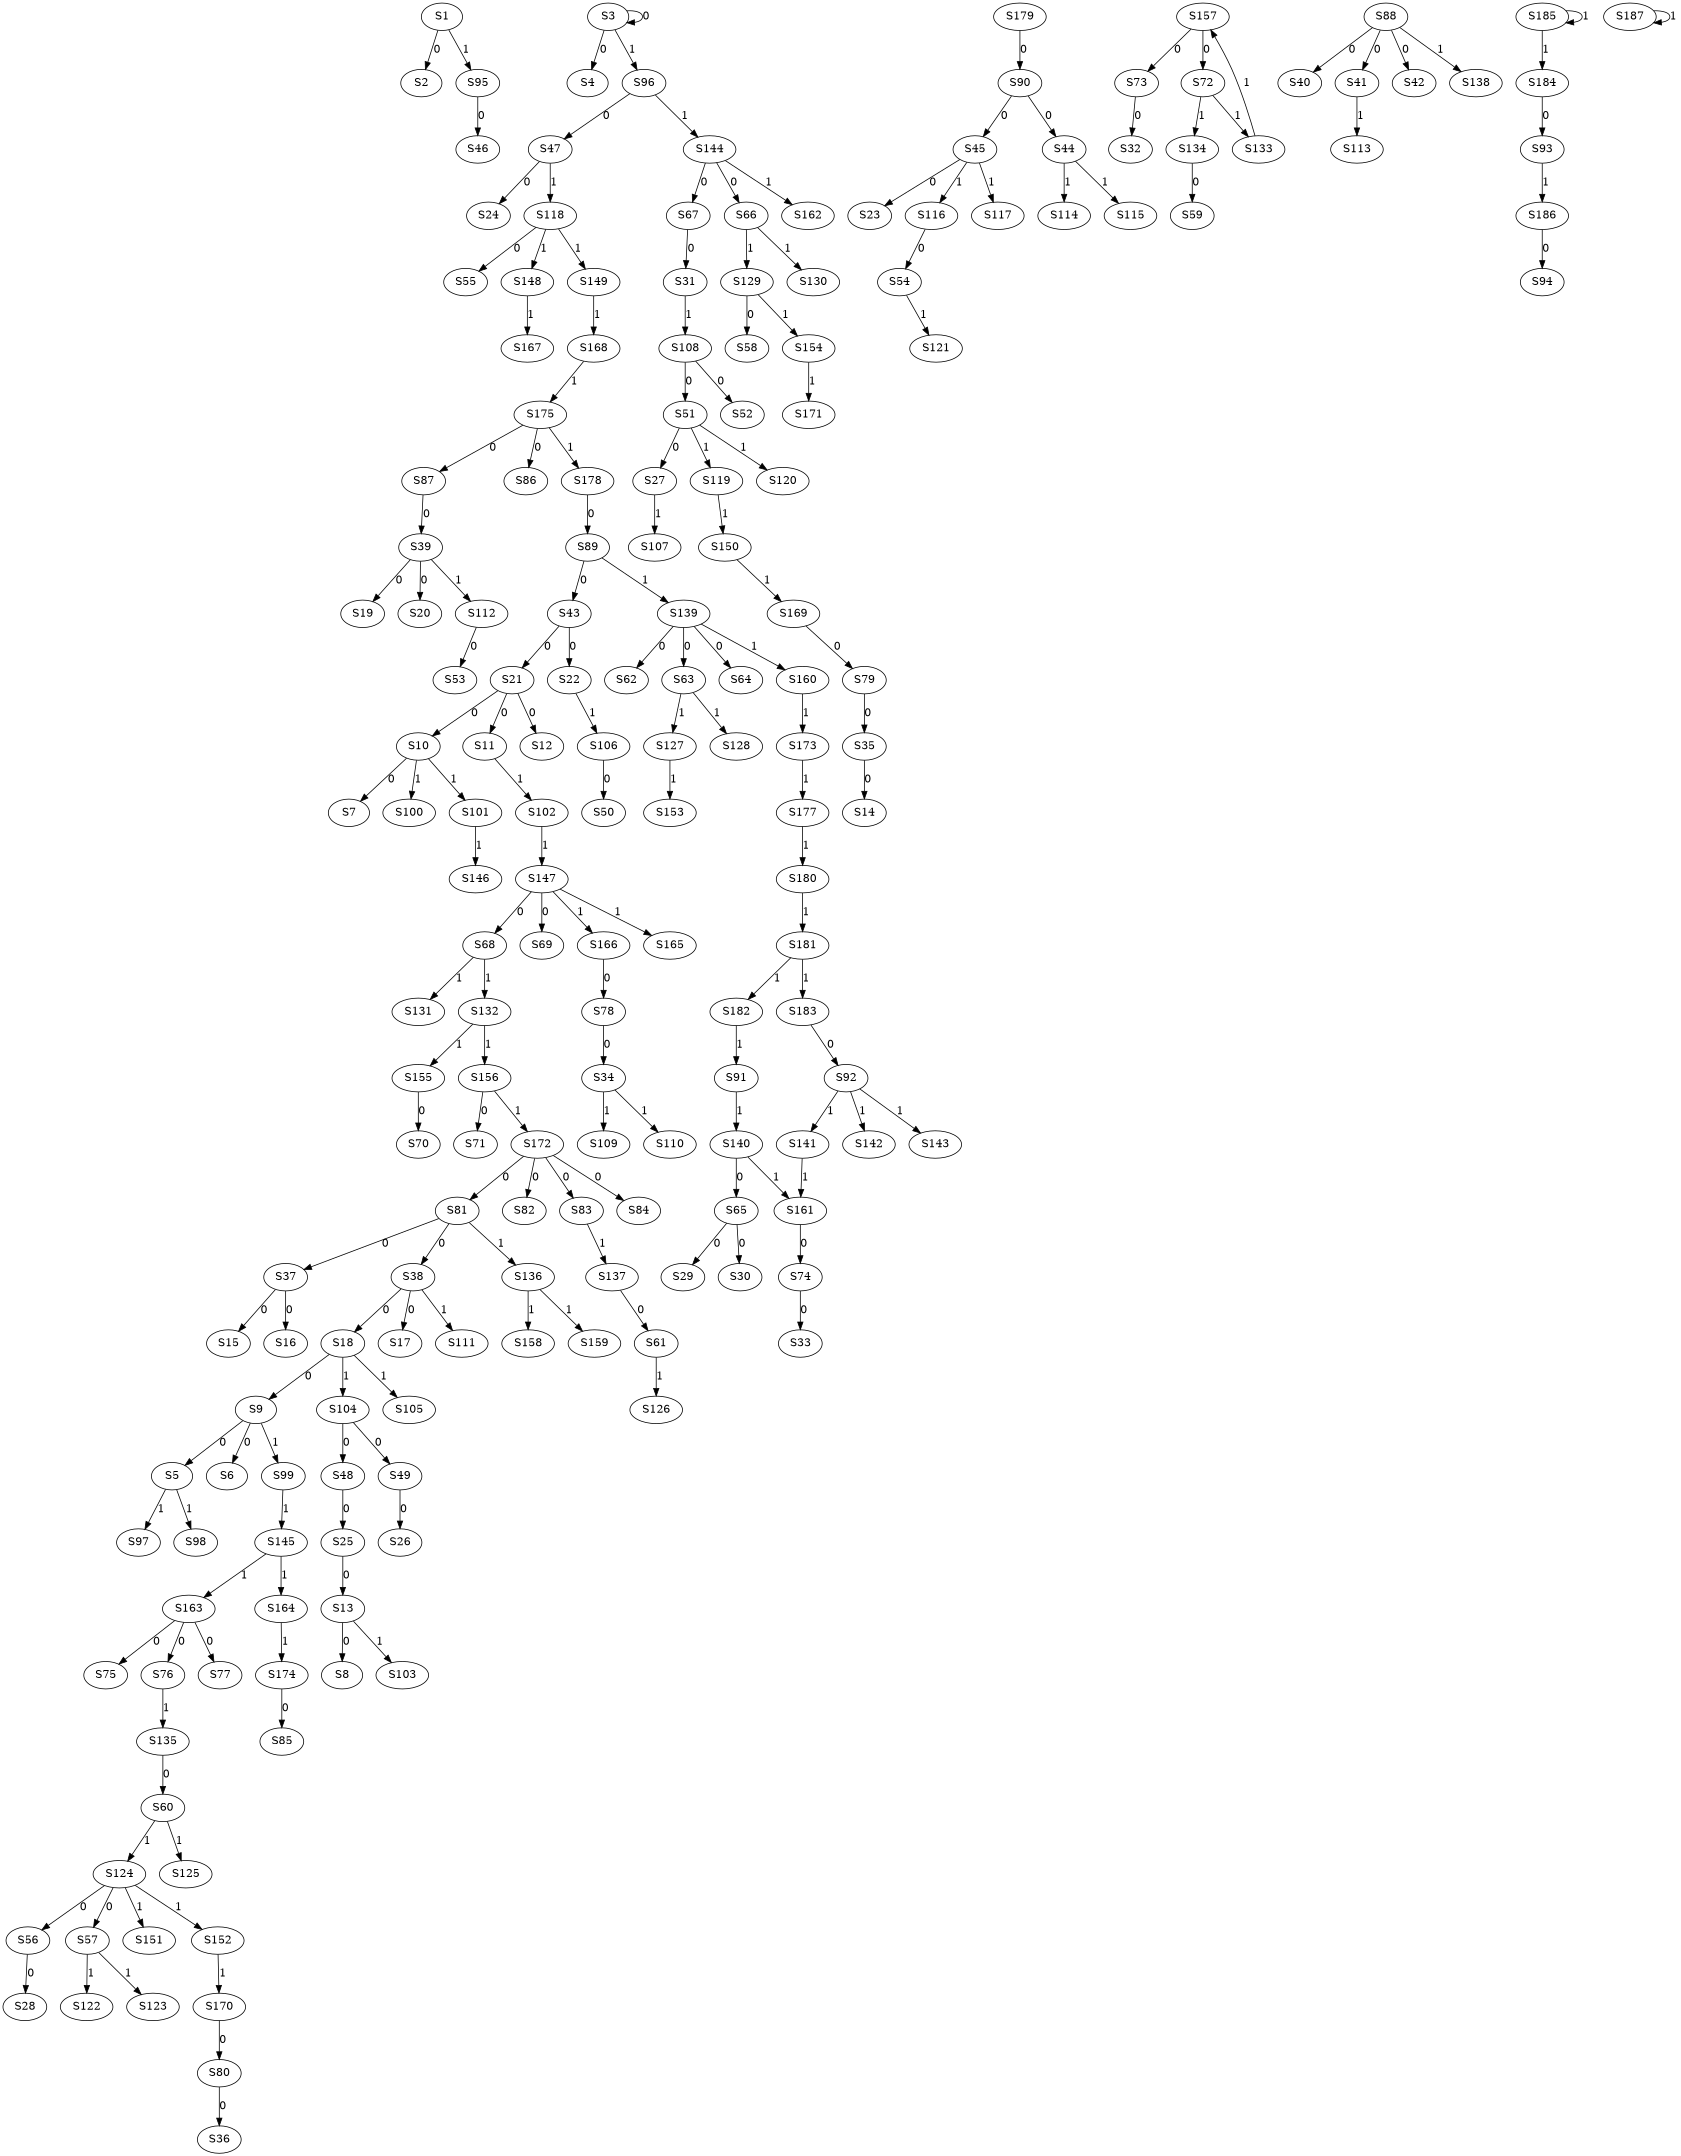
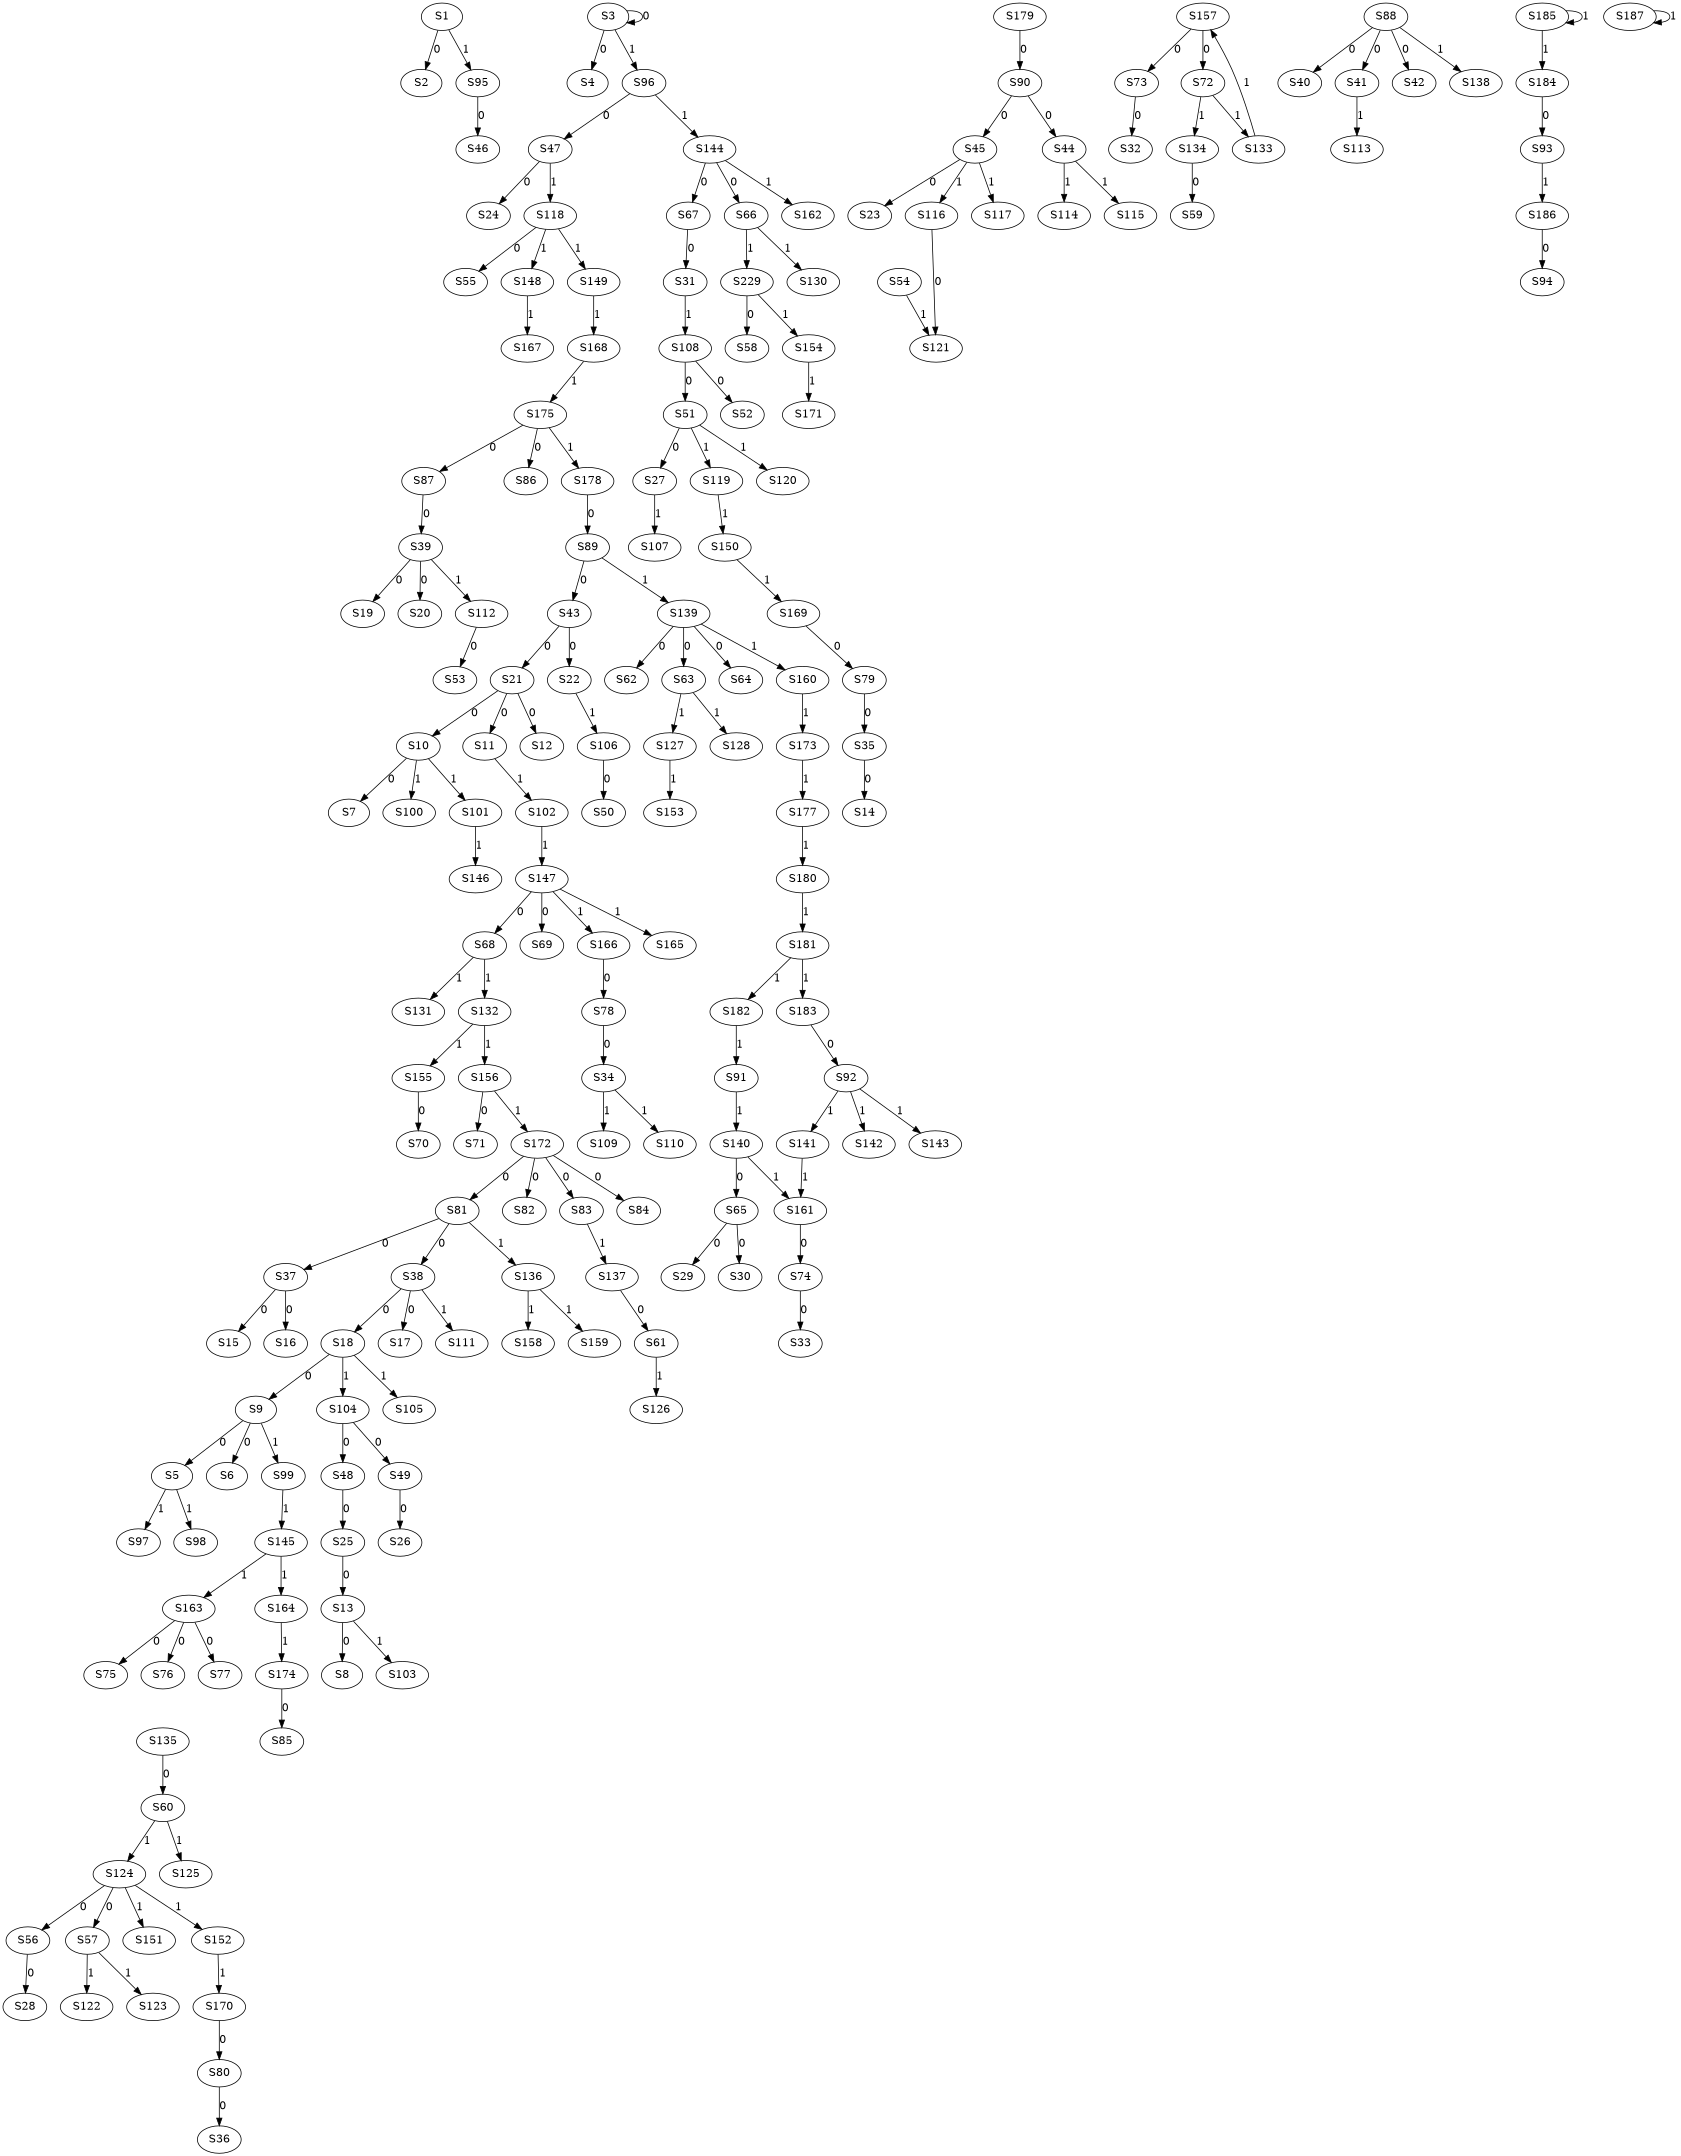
edge "S116" -> "S54": now "S116" -> "S121"
node "S129": label "S129" -> "S229"
edge "S76" -> "S135": removed, label "1"
